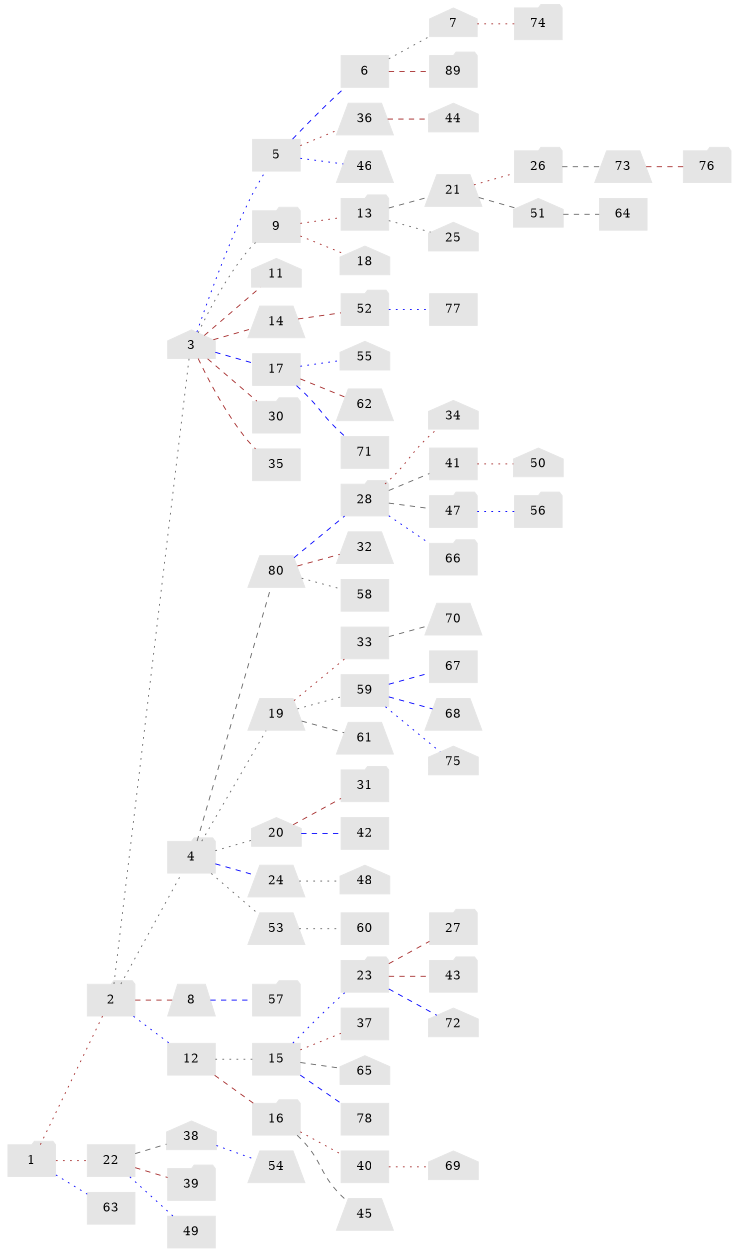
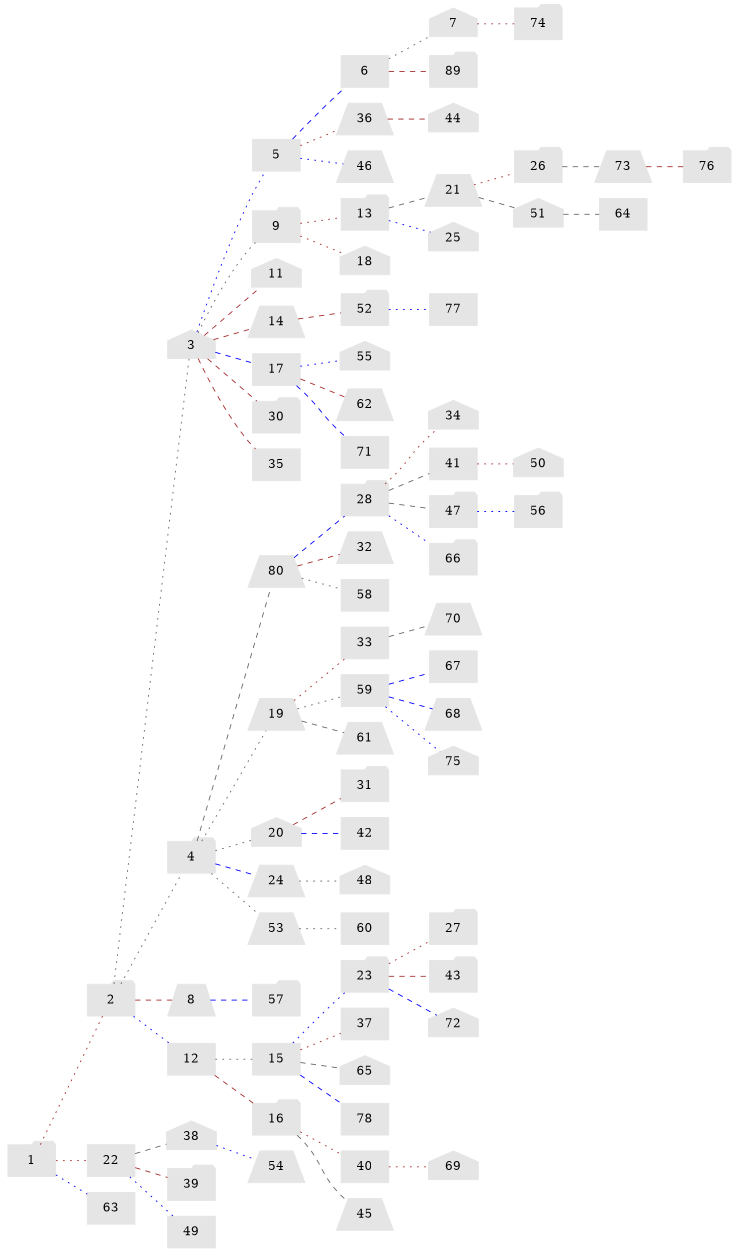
edge "13" -- "25": color gray40 -> blue
edge "27" -- "23": style dashed -> dotted
